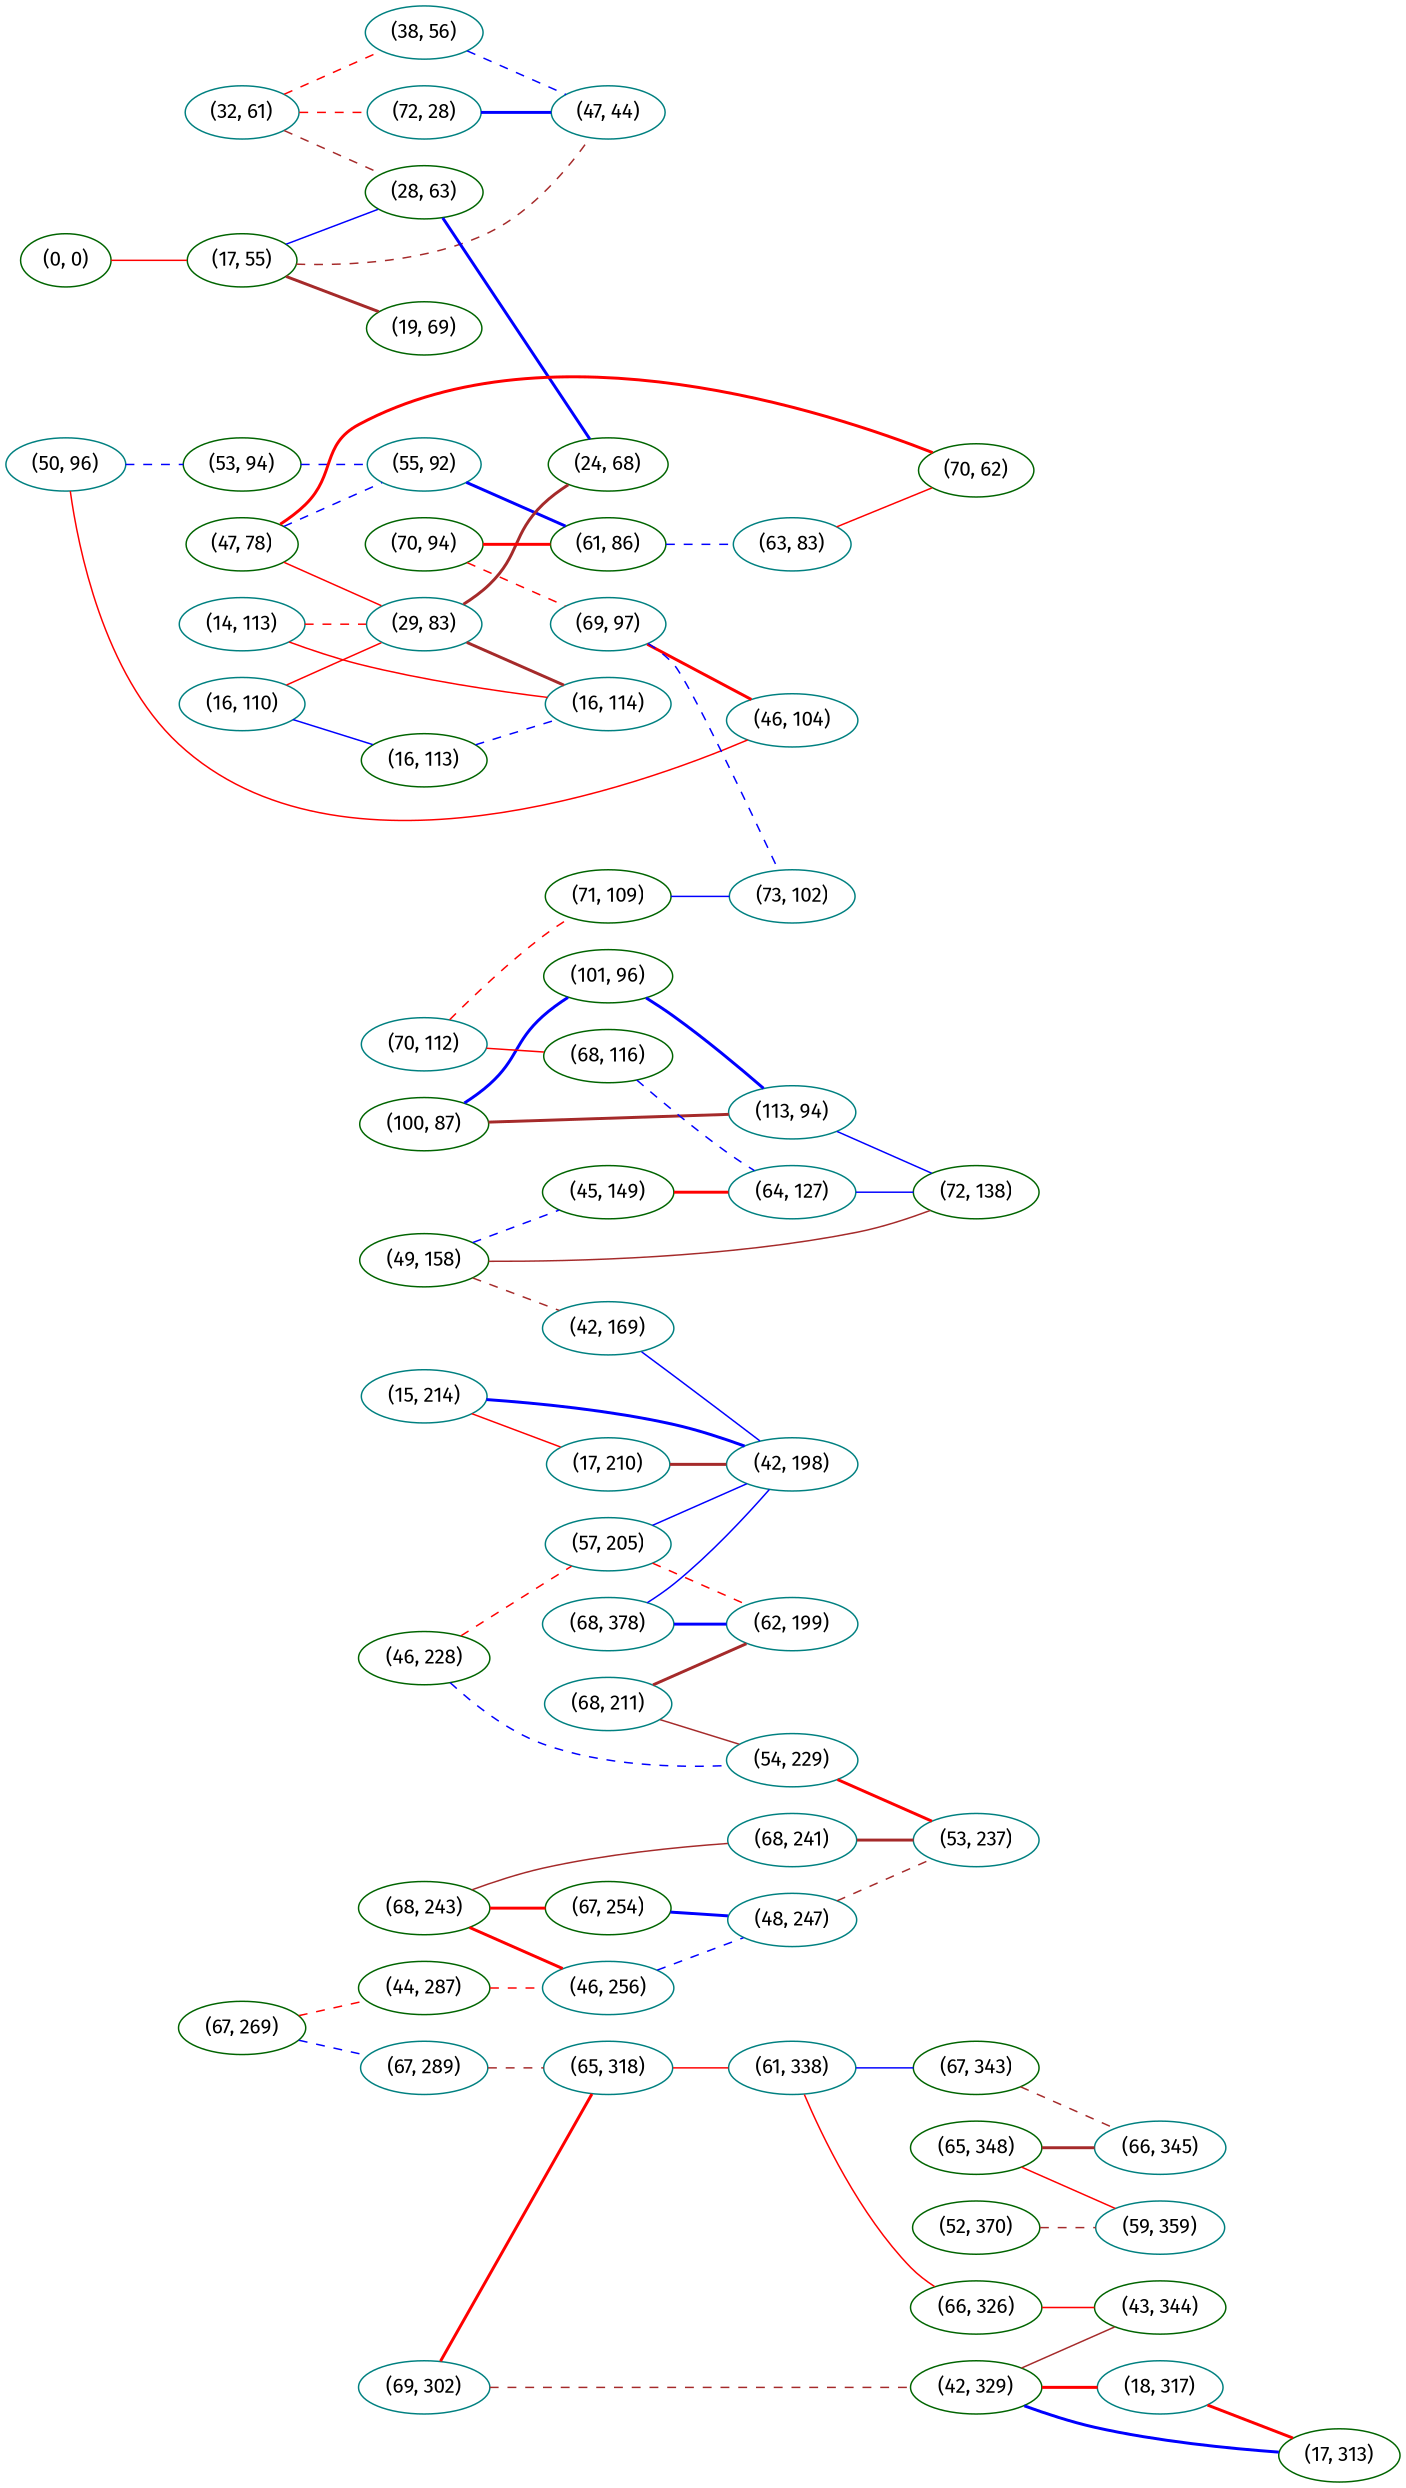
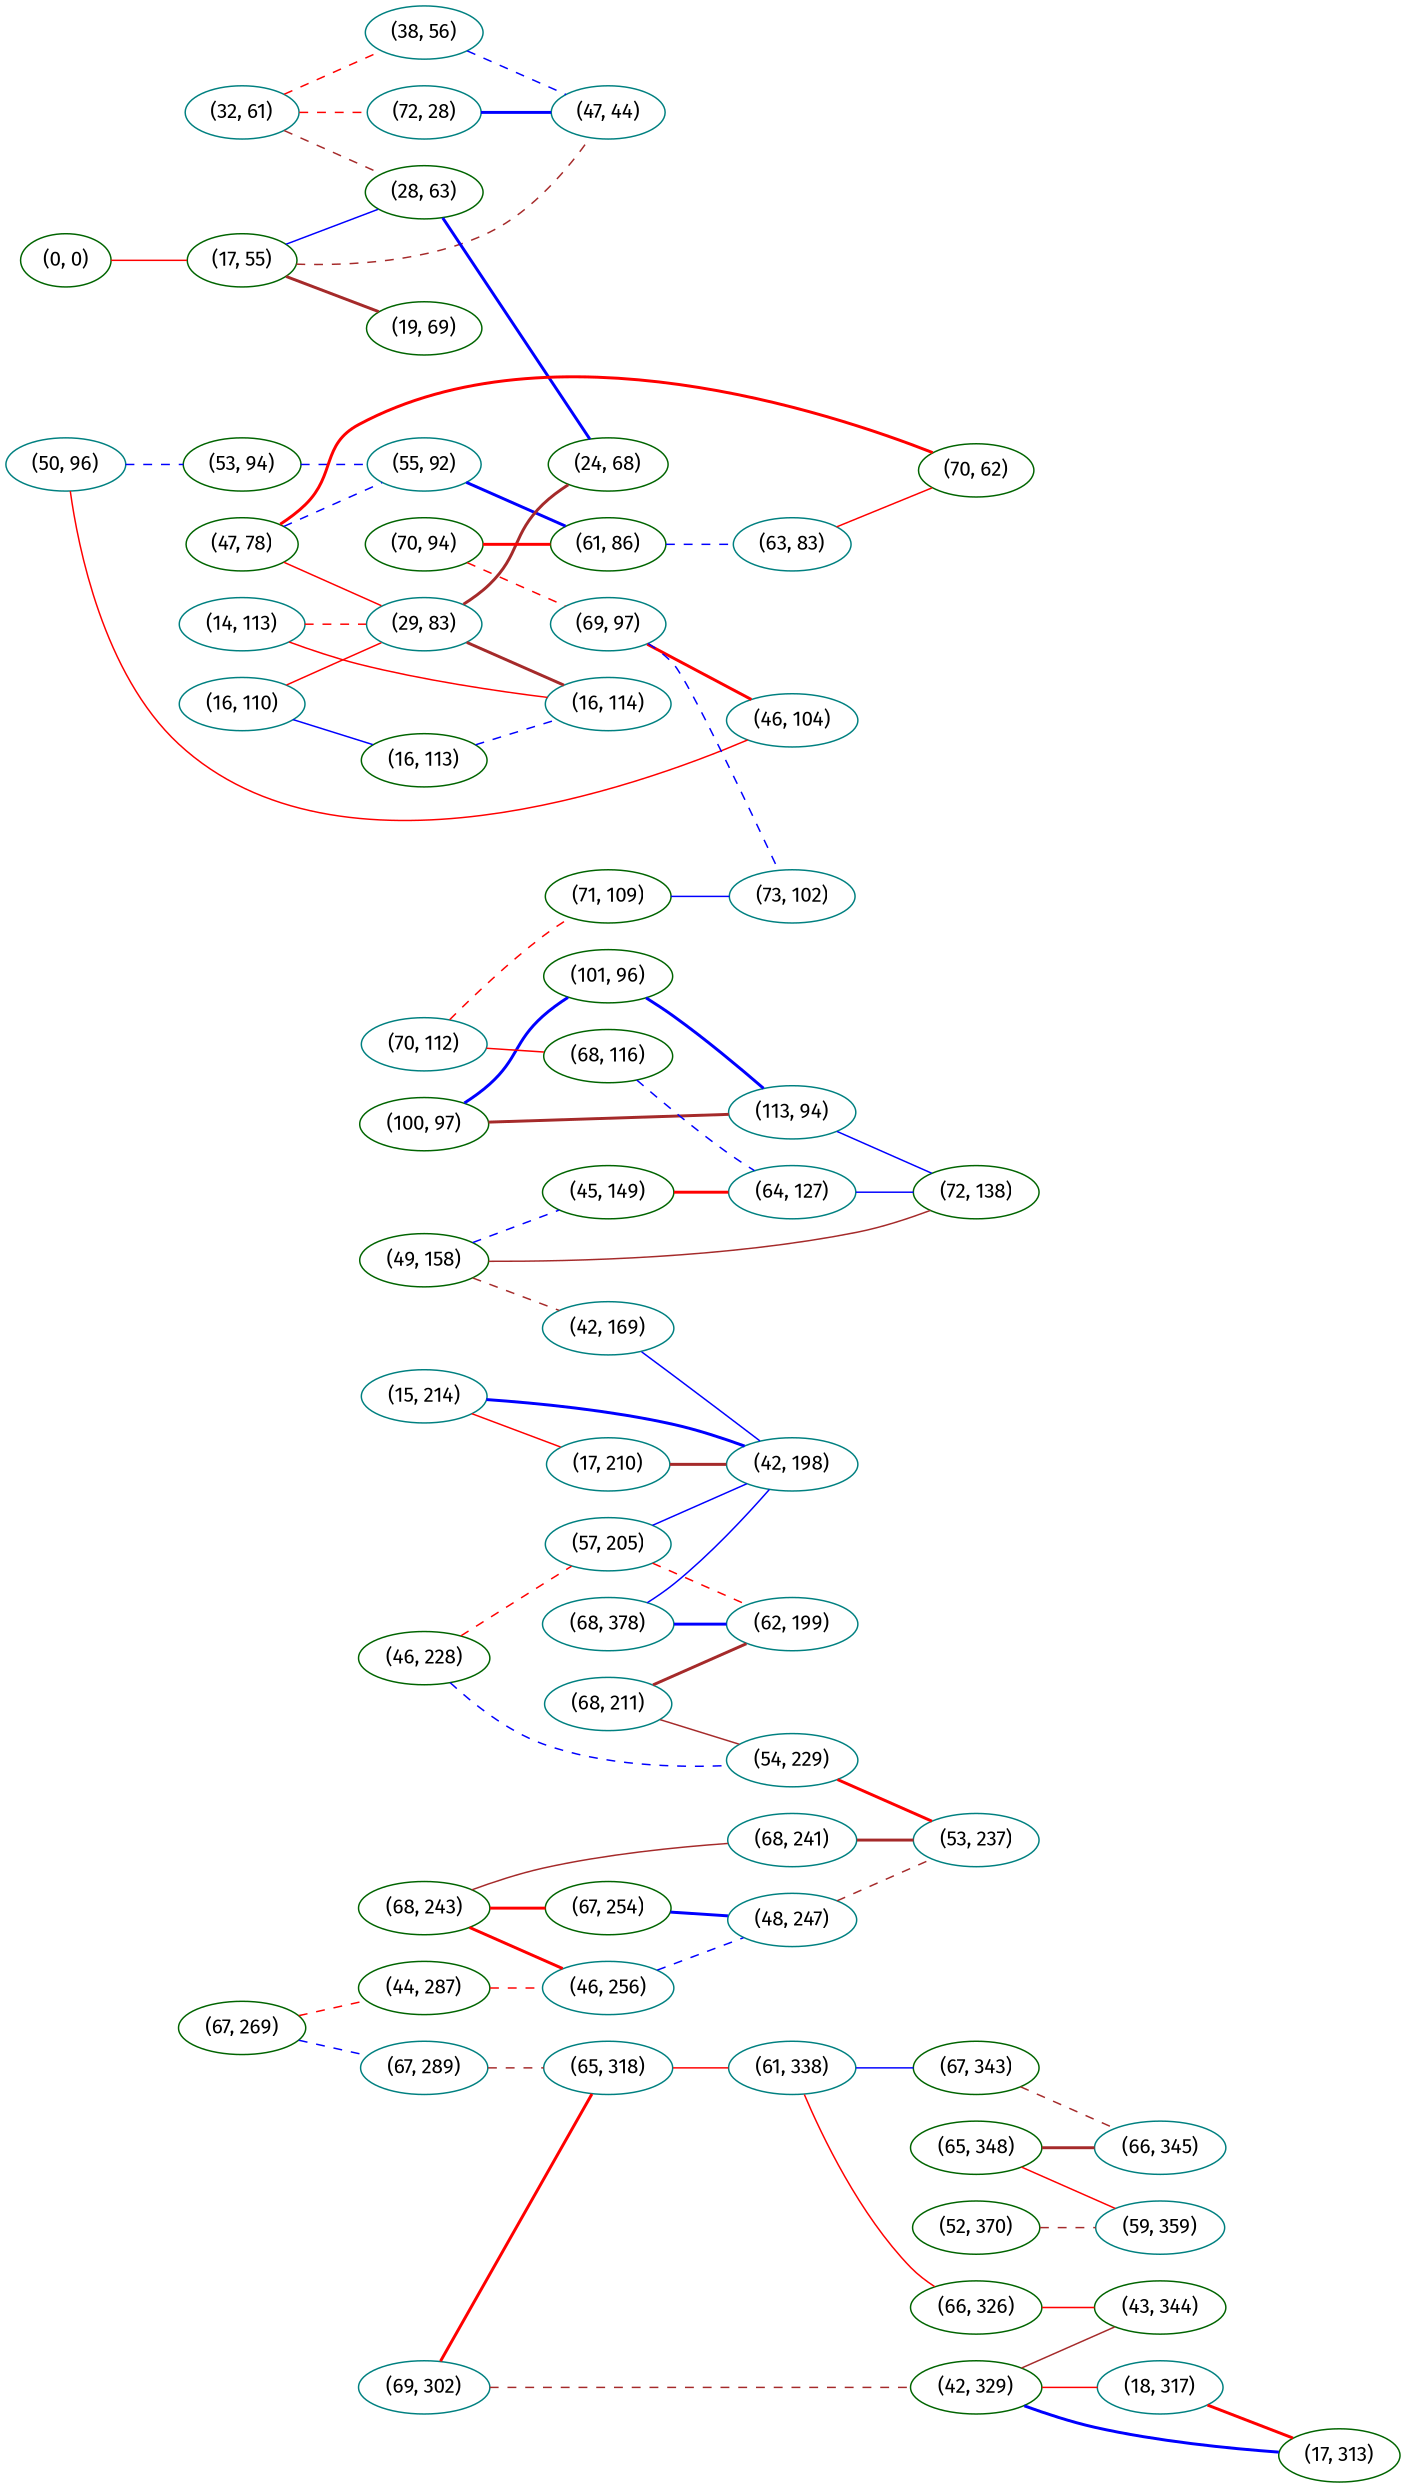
node "(100, 87)": label "(100, 87)" -> "(100, 97)"
edge "(42, 329)" -- "(18, 317)": style bold -> solid
